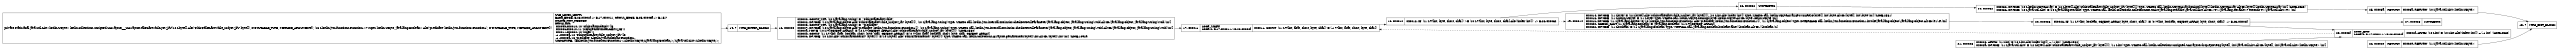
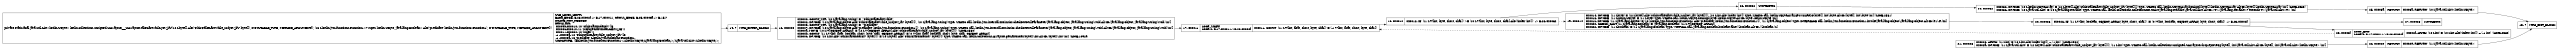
edge "21: 0x0028" -> "23: 0x002f": now "21: 0x0028" -> "22: 0x002e"
